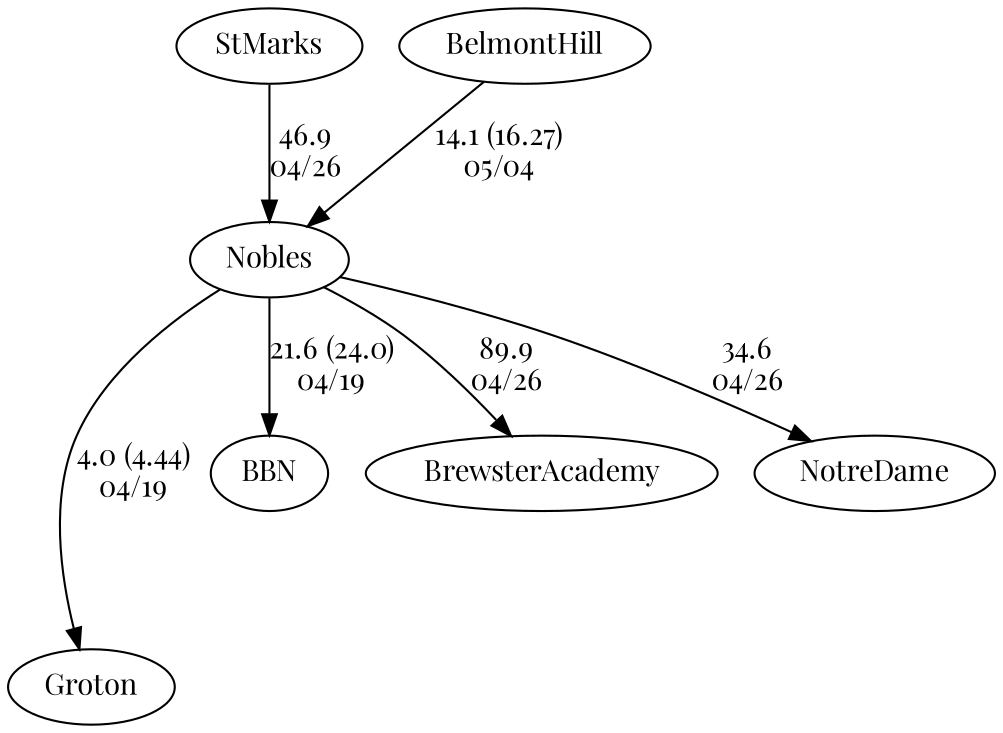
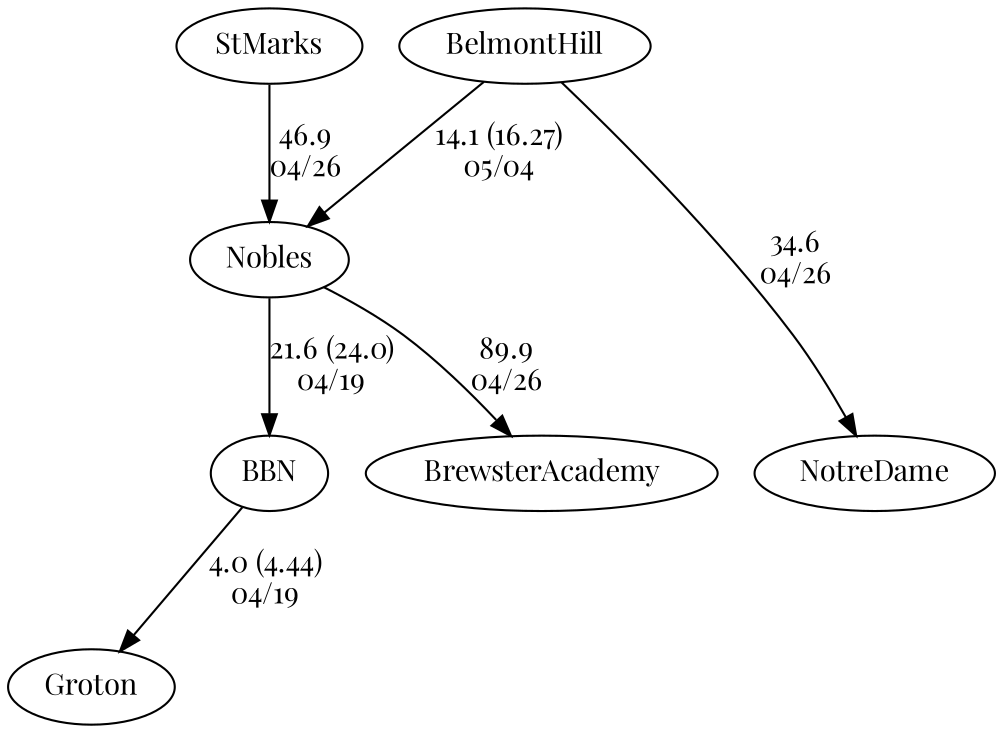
edge "Nobles" -> "NotreDame": now "BelmontHill" -> "NotreDame"
edge "Nobles" -> "Groton": now "BBN" -> "Groton"
